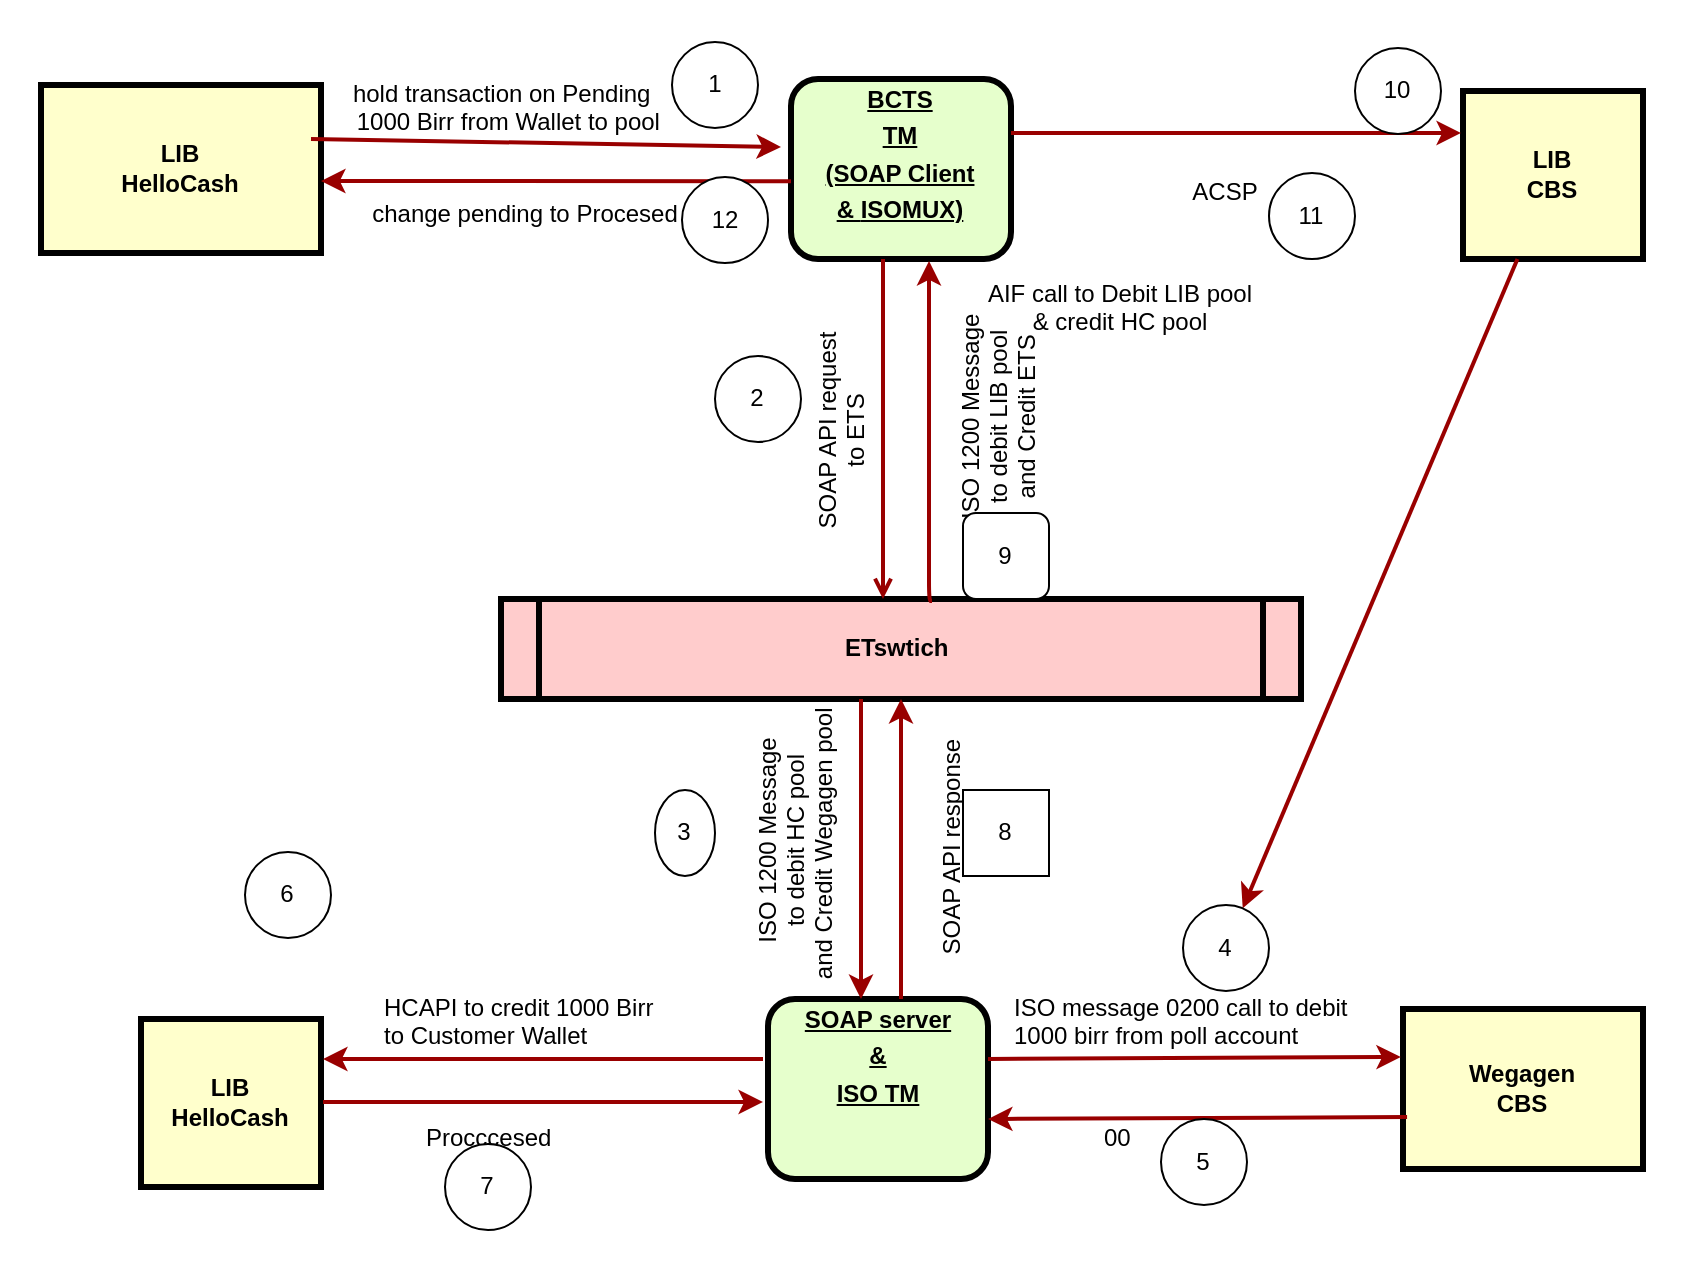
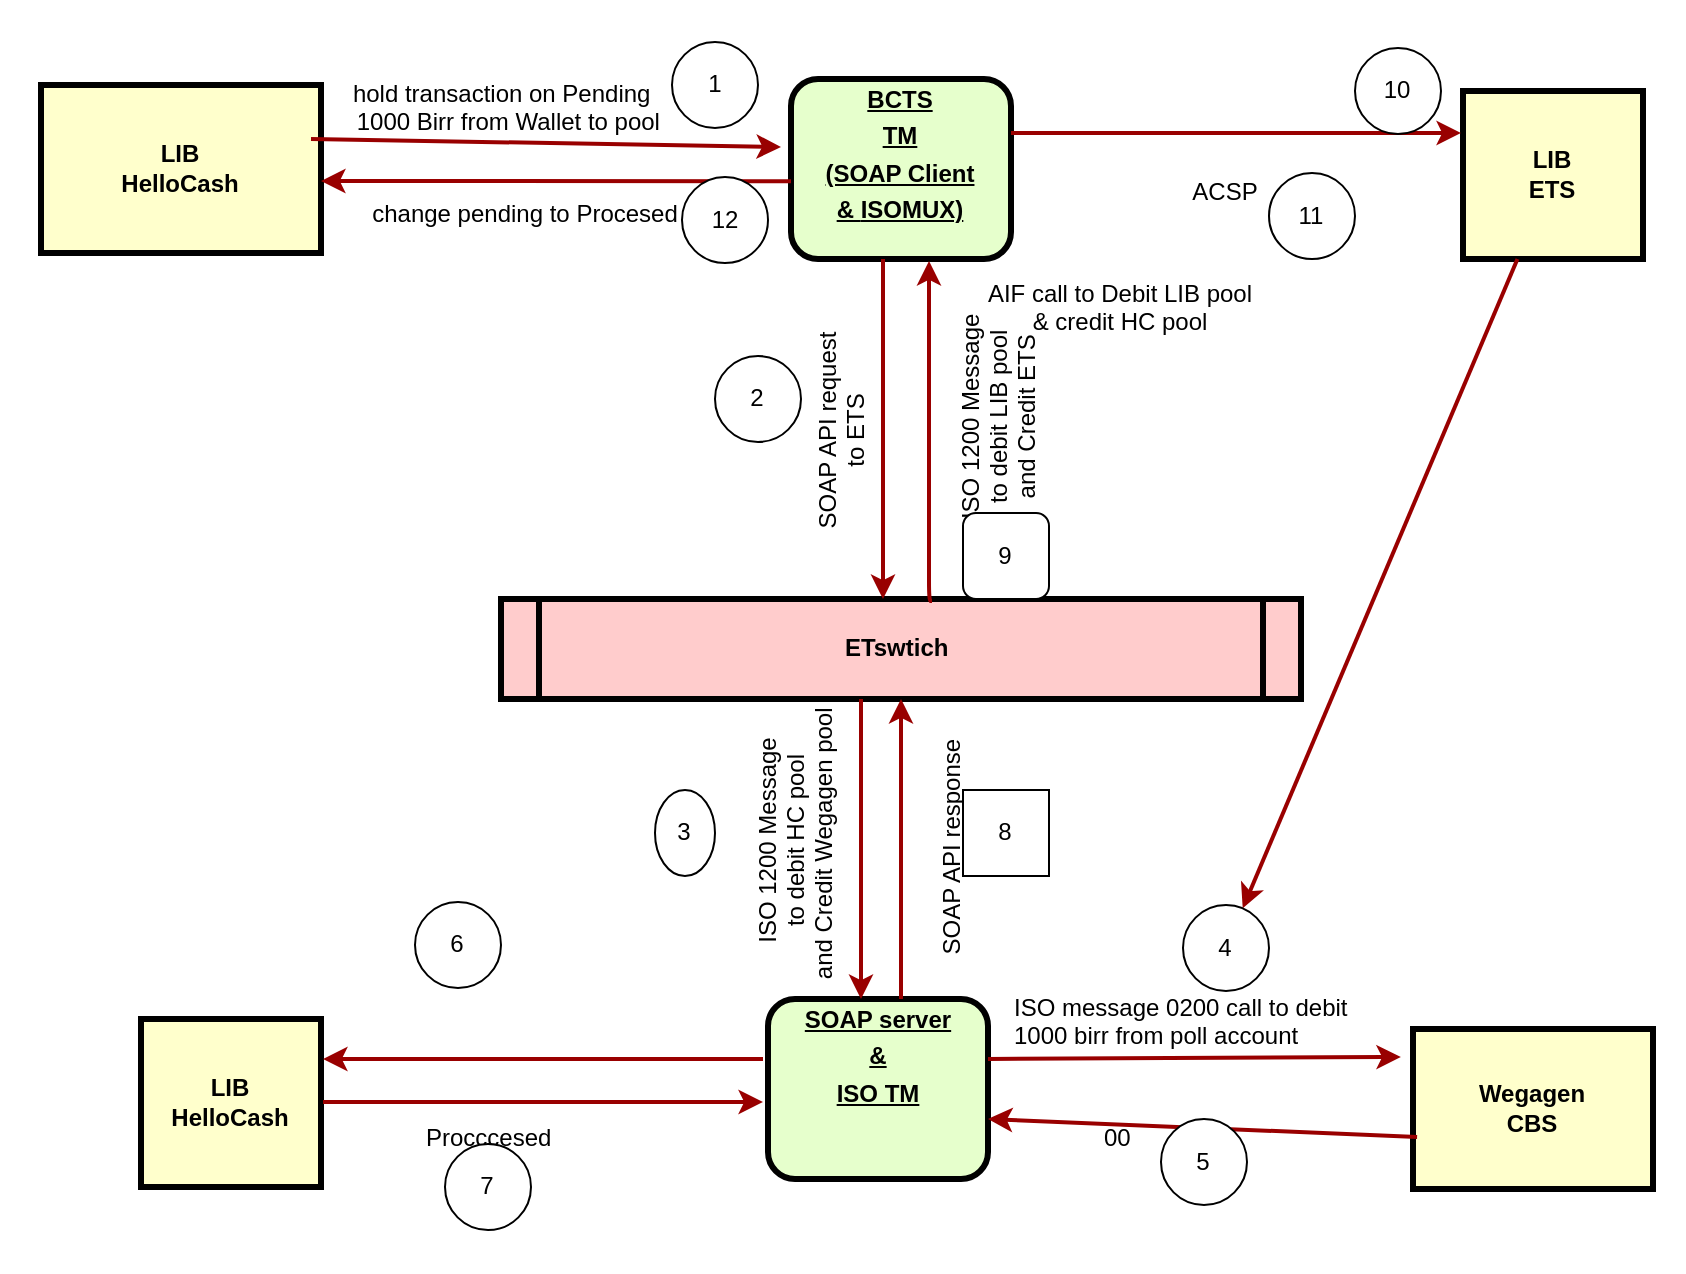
node "LIB CBS": label "LIB CBS" -> "LIB ETS"
edge "BCTS TM (SOAP Client & ISOMUX)" -> "ETswtich": arrowhead open -> classic
node "6": moved (288, 895) -> (458, 945)
node "HCAPI to credit 1000 Birr to Customer Wallet": removed
node "Wegagen CBS": moved (1523, 1089) -> (1533, 1109)
